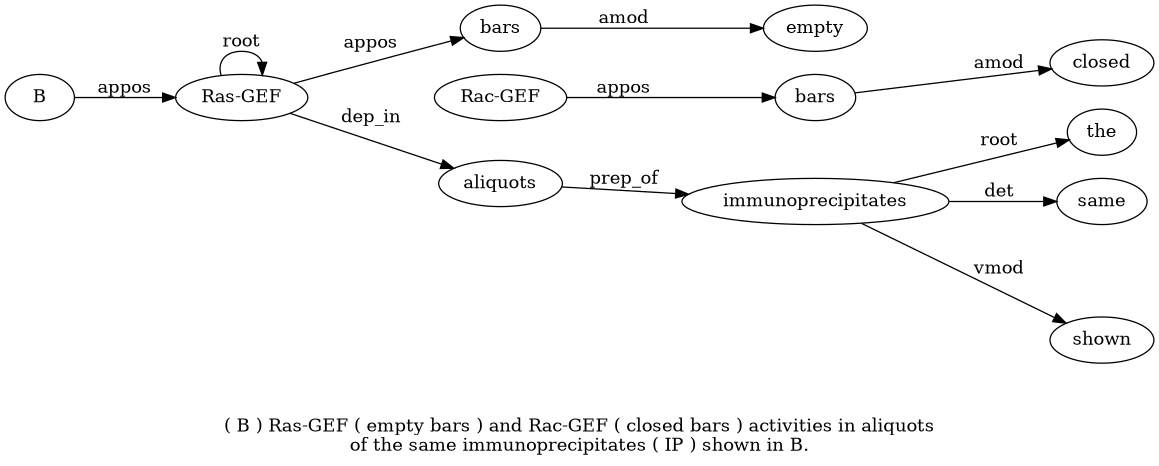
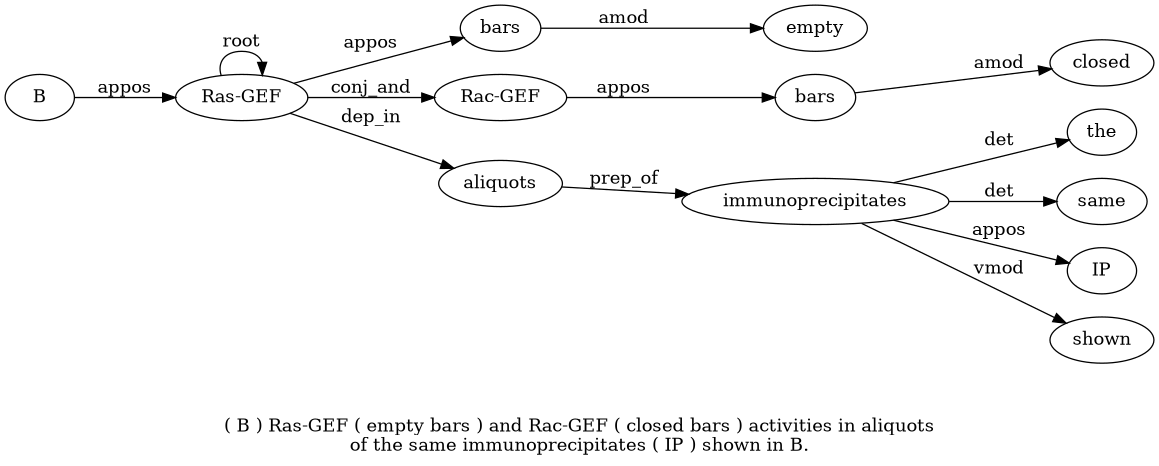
edge "Ras-GEF" -> "Rac-GEF": added, label "conj_and"
edge "immunoprecipitates" -> "the": label "root" -> "det"
node "IP": added
